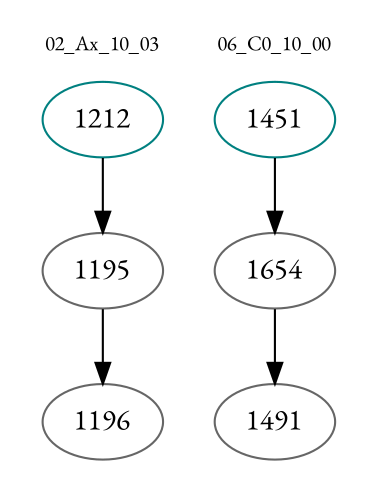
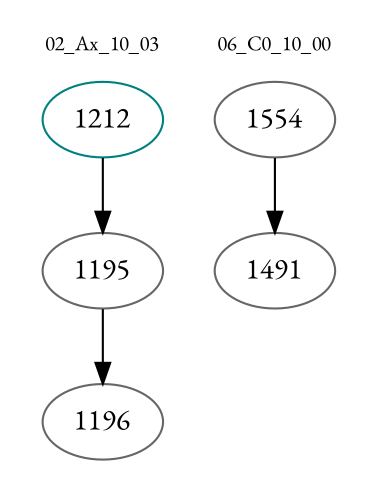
node "1451": removed
node "1654": label "1654" -> "1554"
